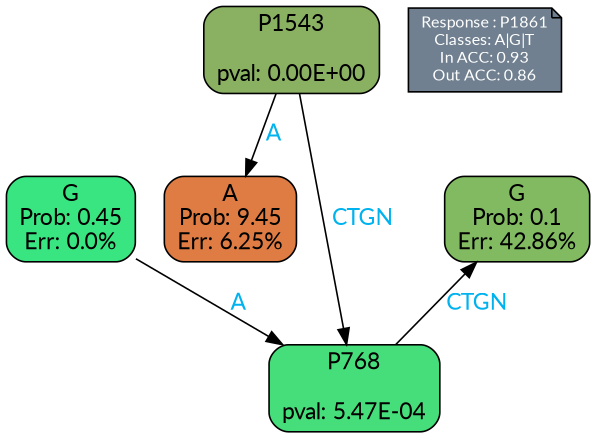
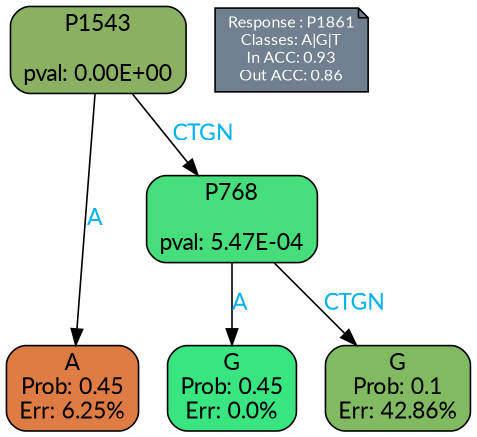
node "A Prob: 9.45 Err: 6.25%": label "A Prob: 9.45 Err: 6.25%" -> "A Prob: 0.45 Err: 6.25%"
edge "G Prob: 0.45 Err: 0.0%" -> "P768 pval: 5.47E-04": reversed
